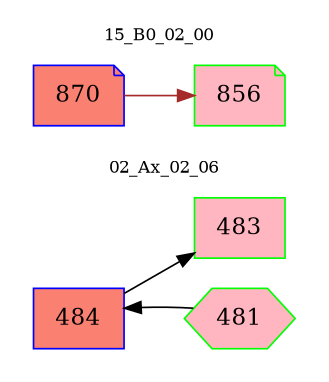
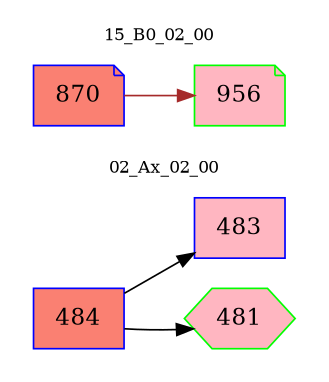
node "856": label "856" -> "956"
cluster "02_Ax_02_06": label "02_Ax_02_06" -> "02_Ax_02_00"
node "483": color green -> blue
edge "481" -> "484": reversed
